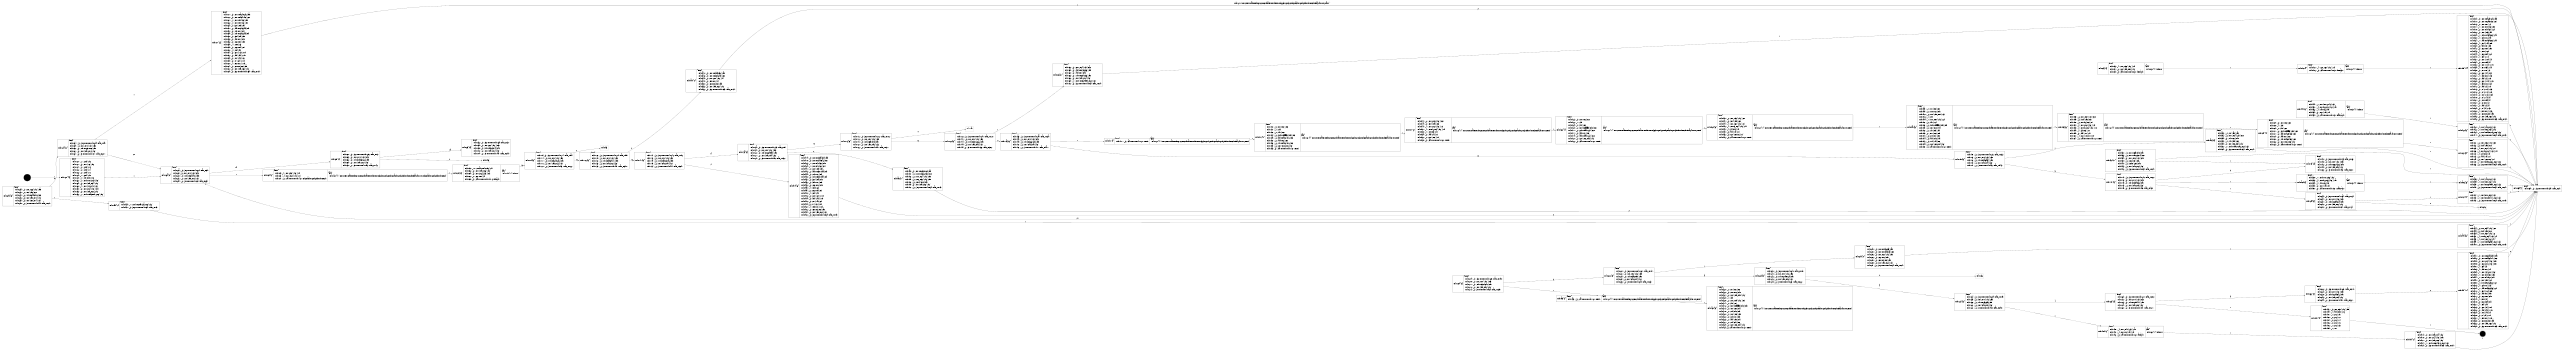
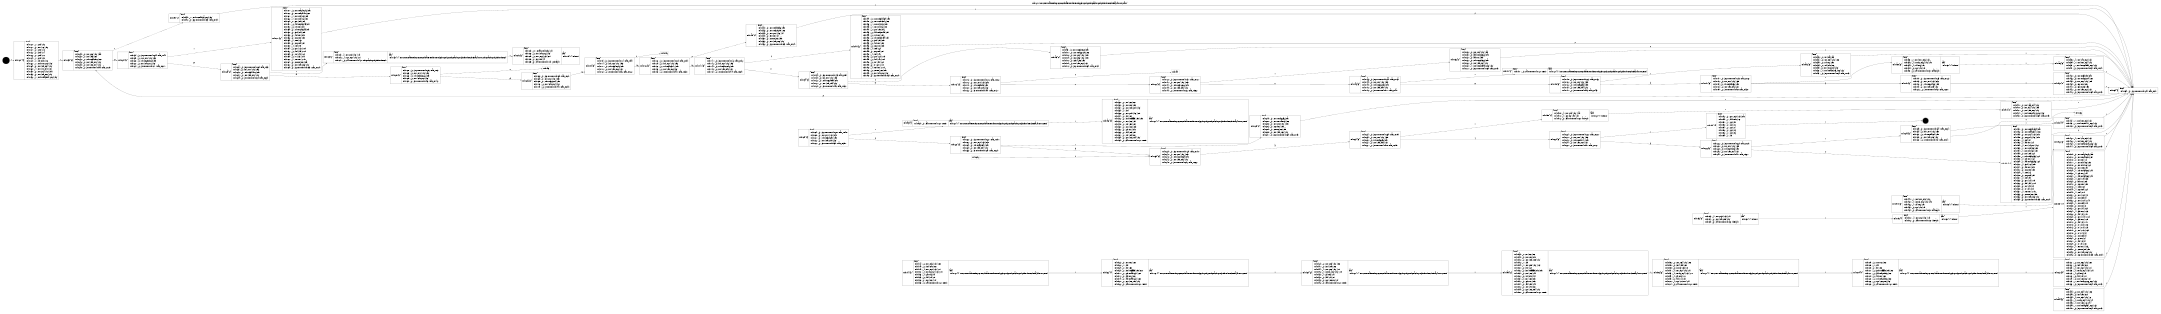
node "0x401b1c [40]": removed
edge "0x401930 [27]" -> "0x4017f0 [25]": reversed
edge "0x401cdc [23]" -> "0x40170f [25]": now "0x4016f6 [25]" -> "0x40170f [25]"
edge "0x401670 [45]" -> "0x4016ca [22]": now "0x401670 [45]" -> "0x40169d [23]"
edge "0x4017d7 [25]" -> "0x40189f [25]": now "0x401886 [25]" -> "0x40189f [25]"
edge "0x401e39 [5]" -> "0x4016ca [22]": now "0x401e39 [5]" -> "0x40169d [23]"
edge "0x40183b [25]" -> "0x4018f6": reversed
